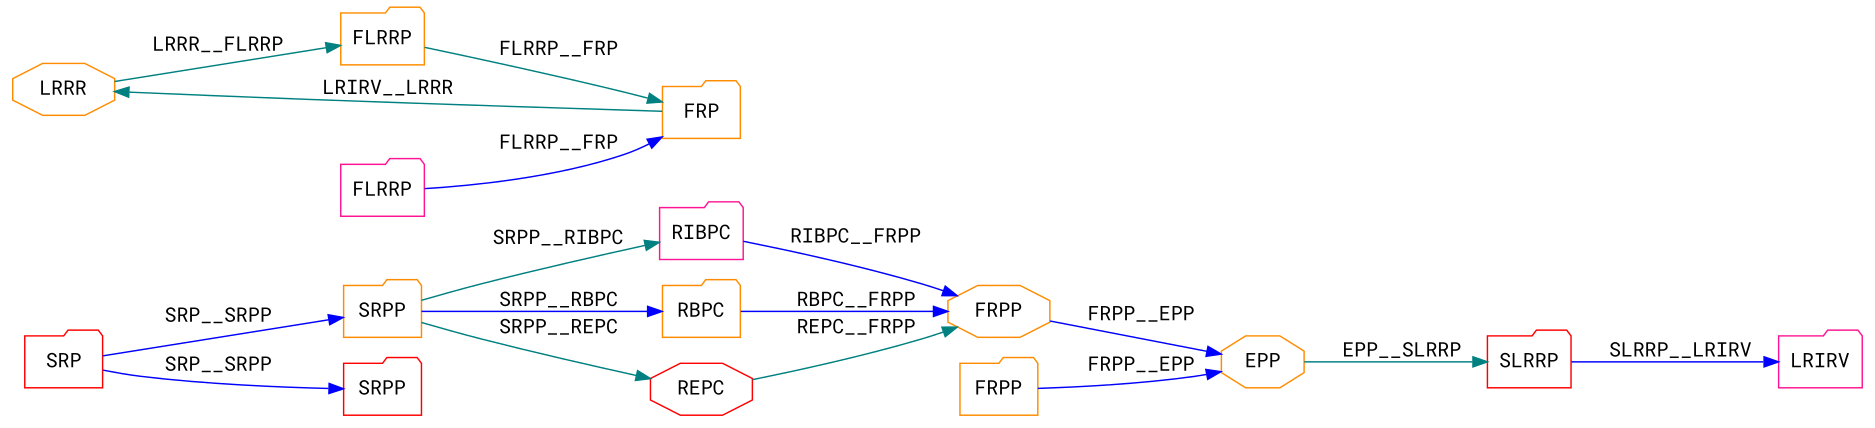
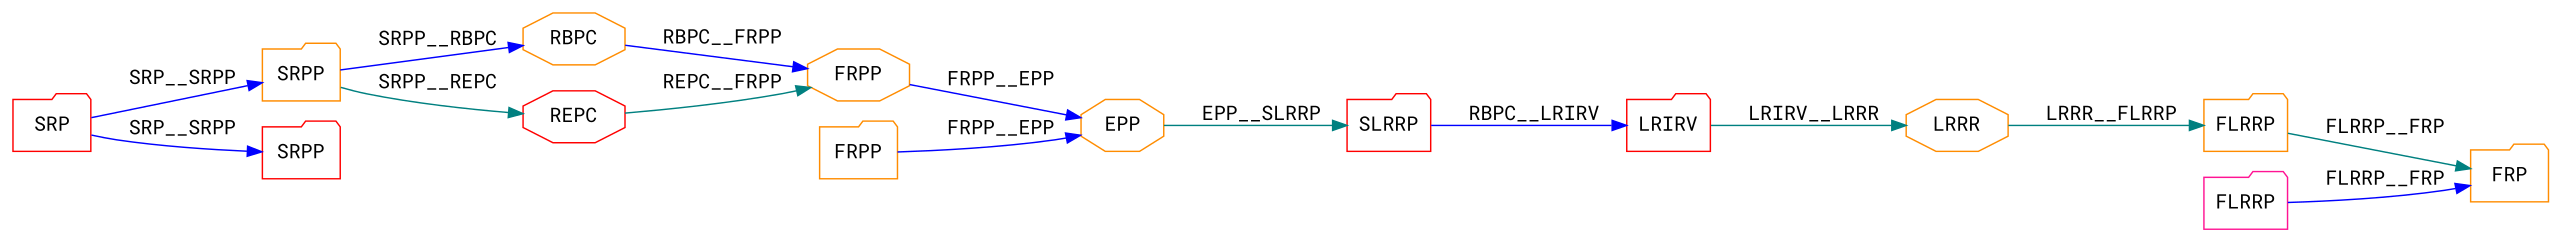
edge "FRP" -> "LRRR": now "LRIRV" -> "LRRR"
node "RIBPC": removed
node "RBPC": shape folder -> octagon
edge "SLRRP" -> "LRIRV": label " SLRRP__LRIRV" -> " RBPC__LRIRV"
node "LRIRV": color deeppink -> red
